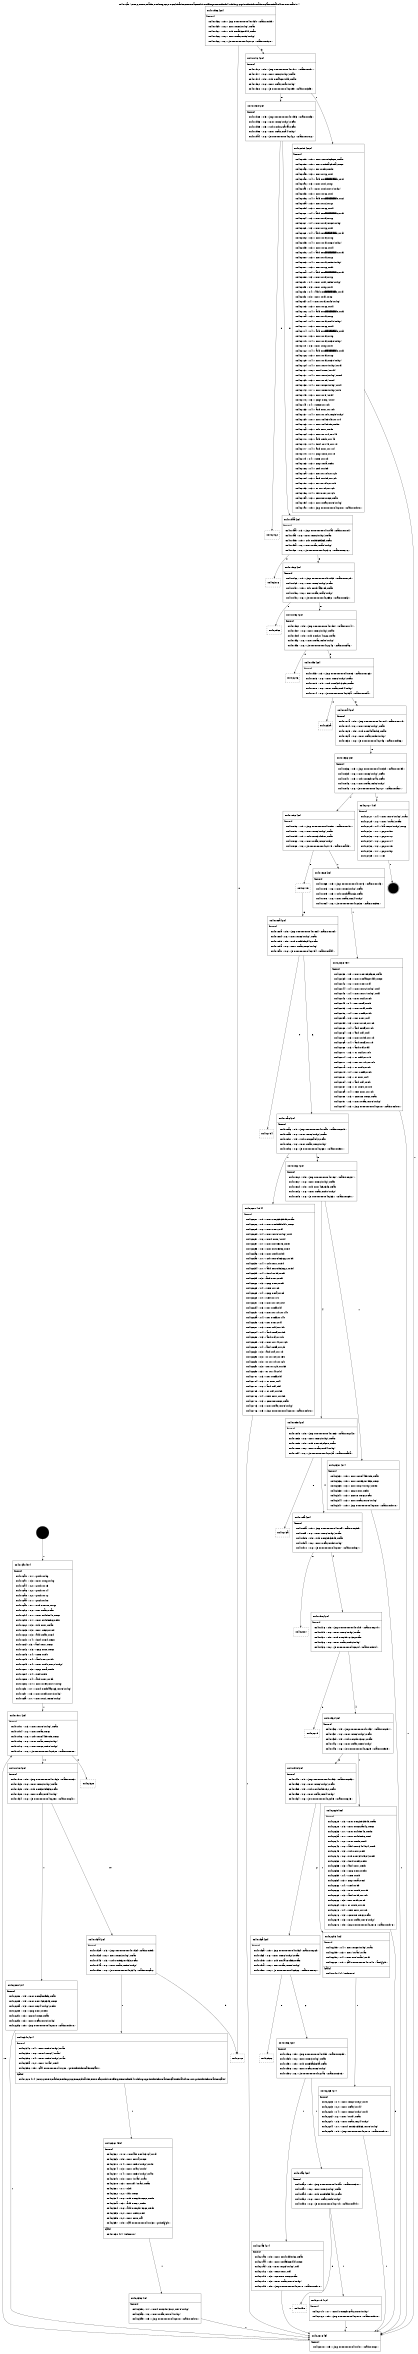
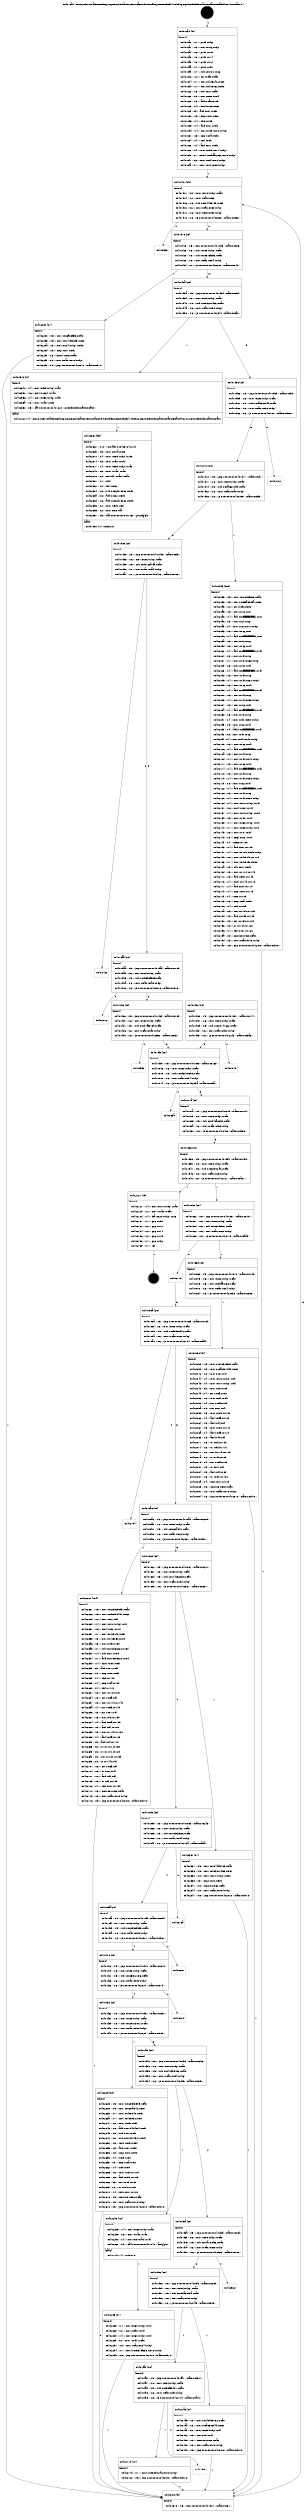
edge "0x401dc6 [28]" -> "0x401de2 [28]": now "0x401dc6 [28]" -> "0x401dfe [28]"
edge "0x401d3a [28]" -> "0x4021c0": now "0x401d3a [28]" -> "0x401d56 [28]"
node "0x40239c [18]": removed
